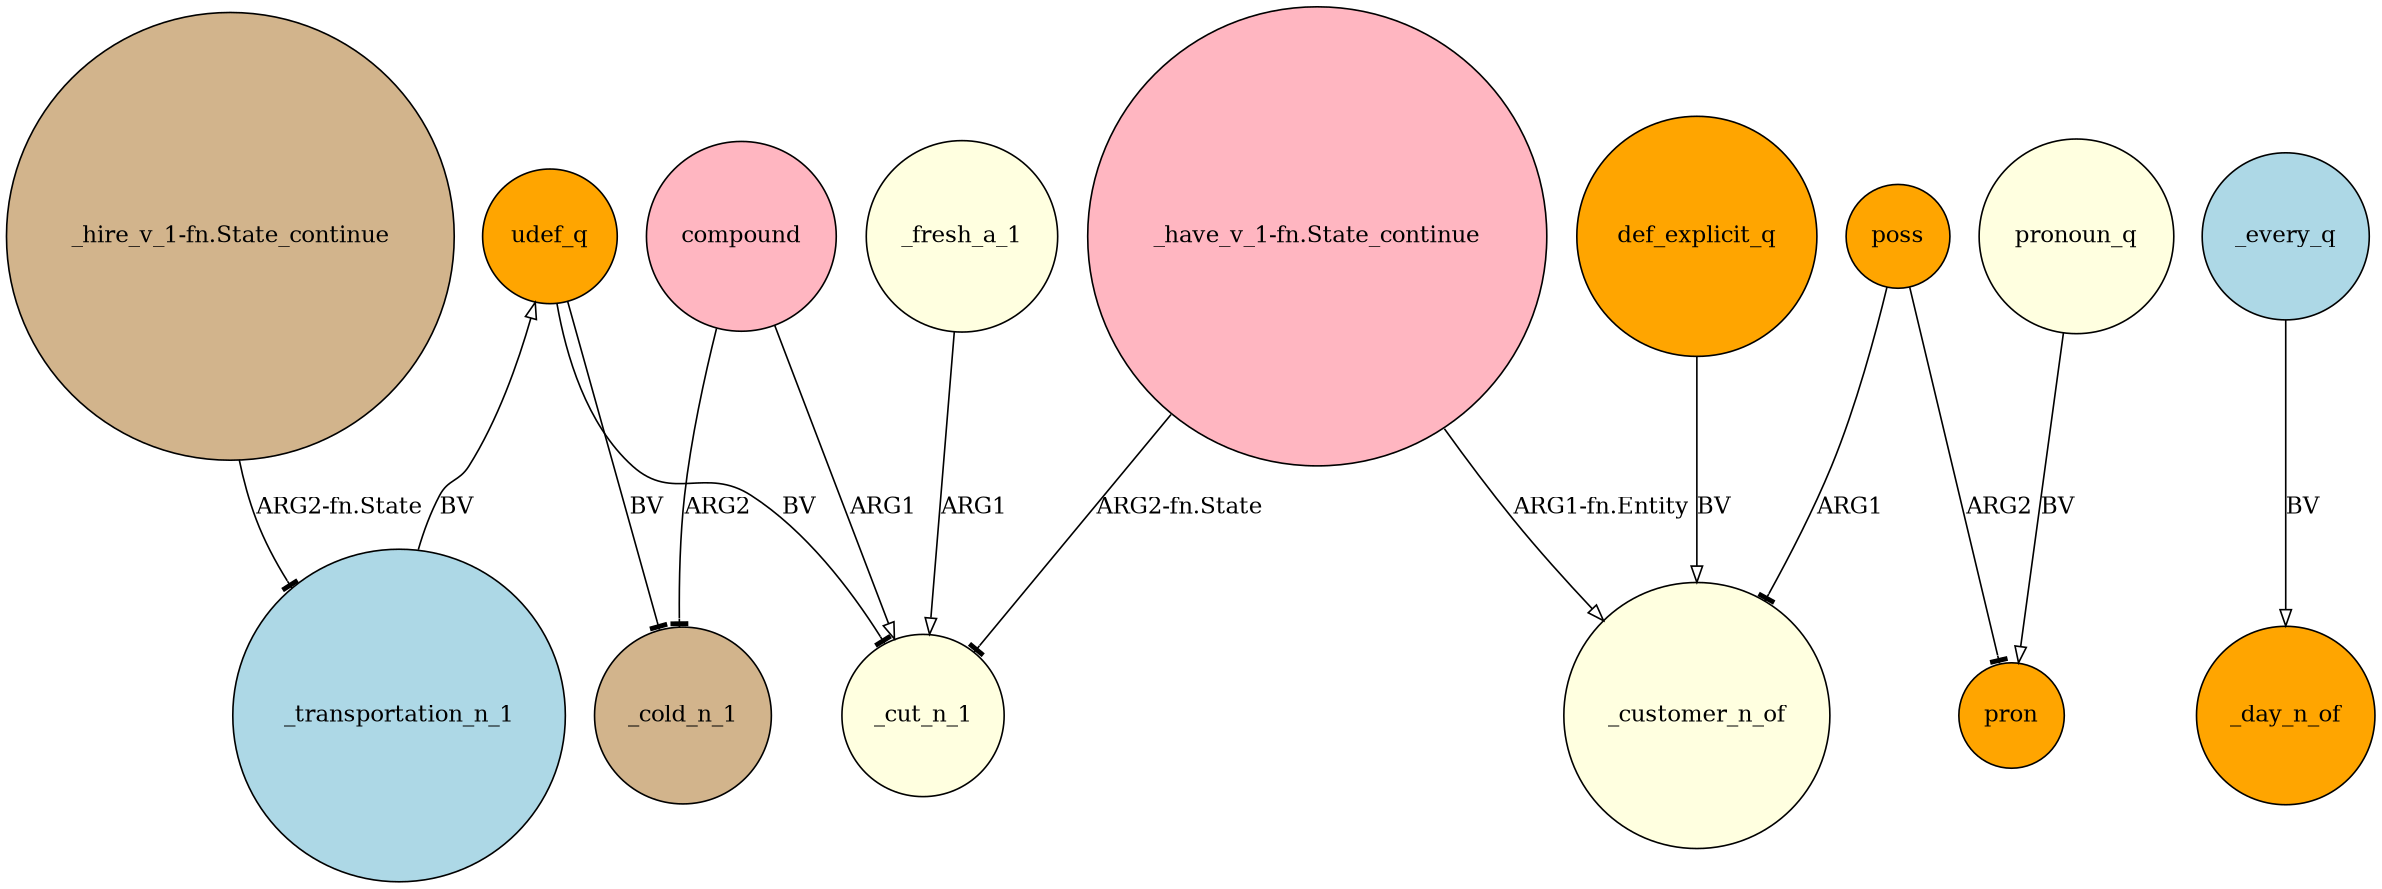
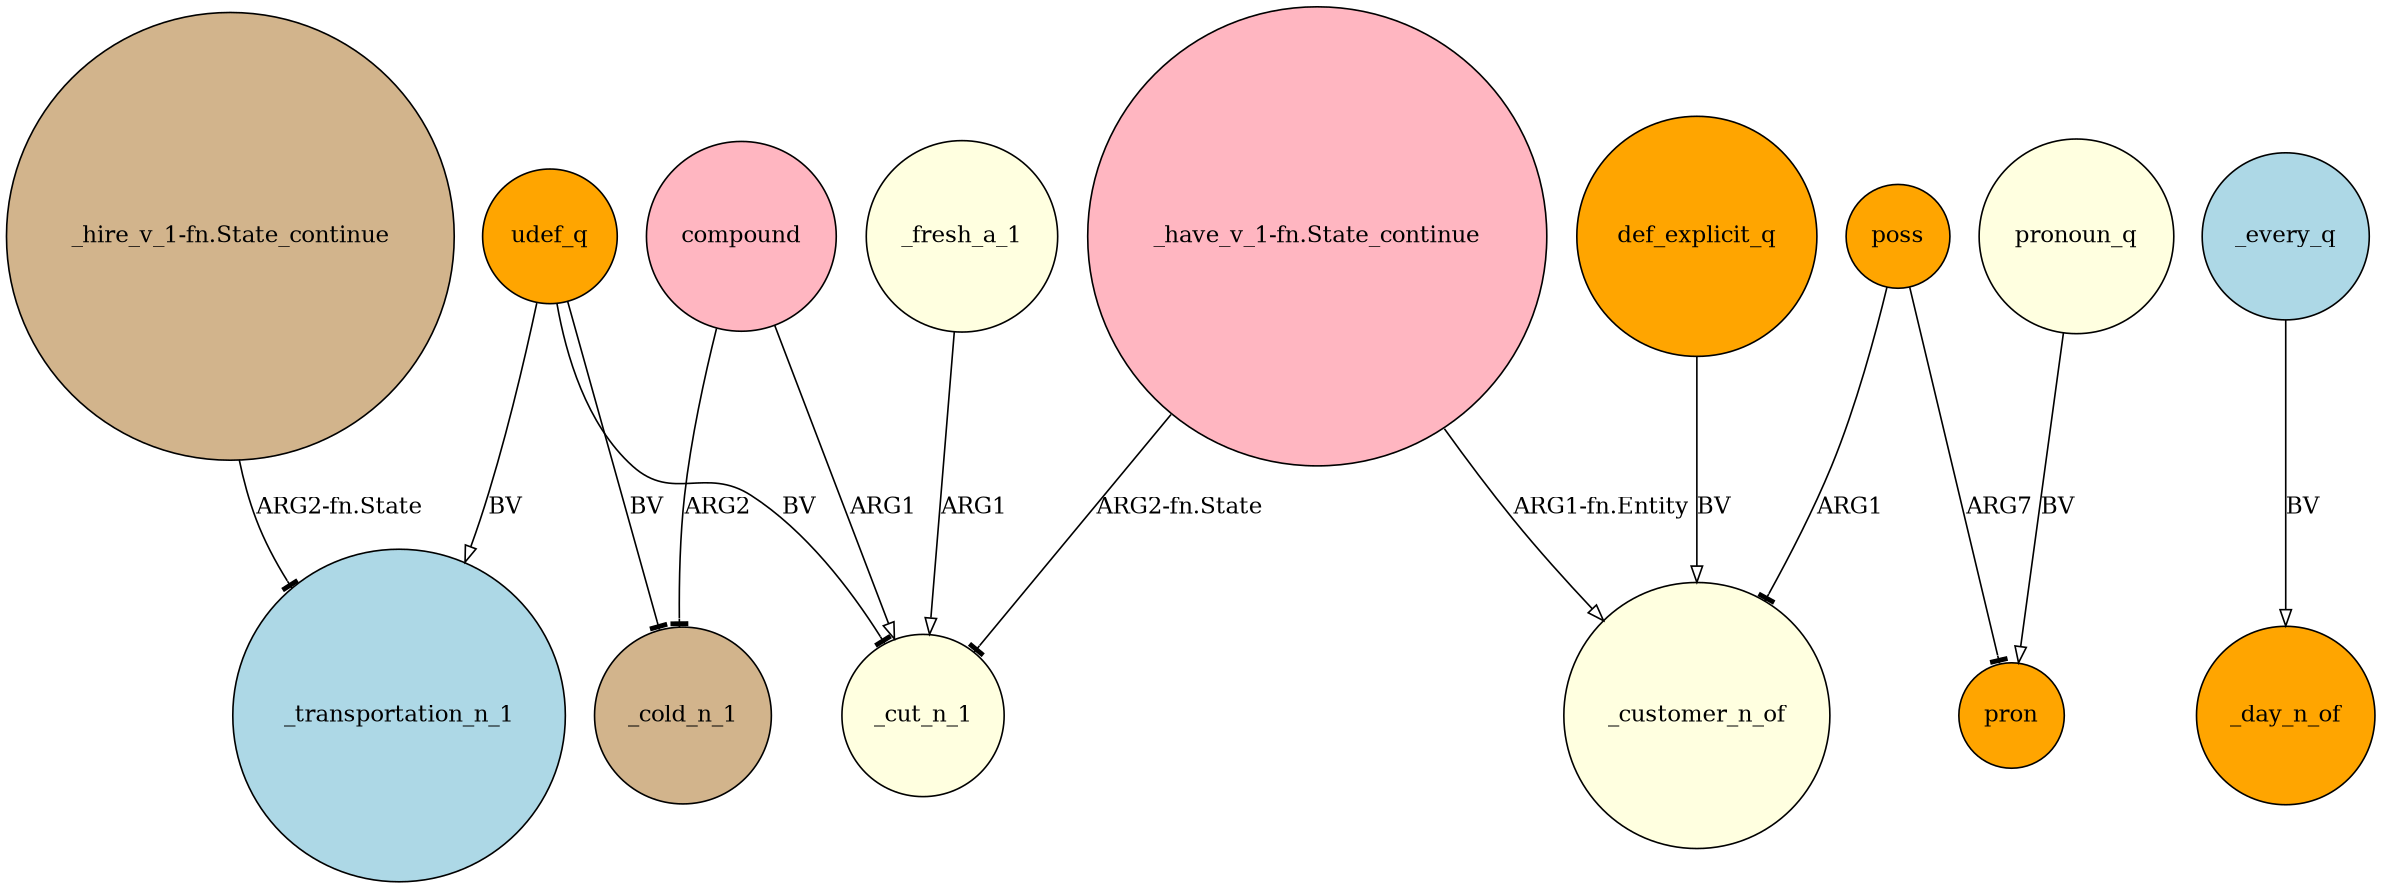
edge "_transportation_n_1" -> "udef_q": reversed
edge "poss" -> "pron": label "ARG2" -> "ARG7"
